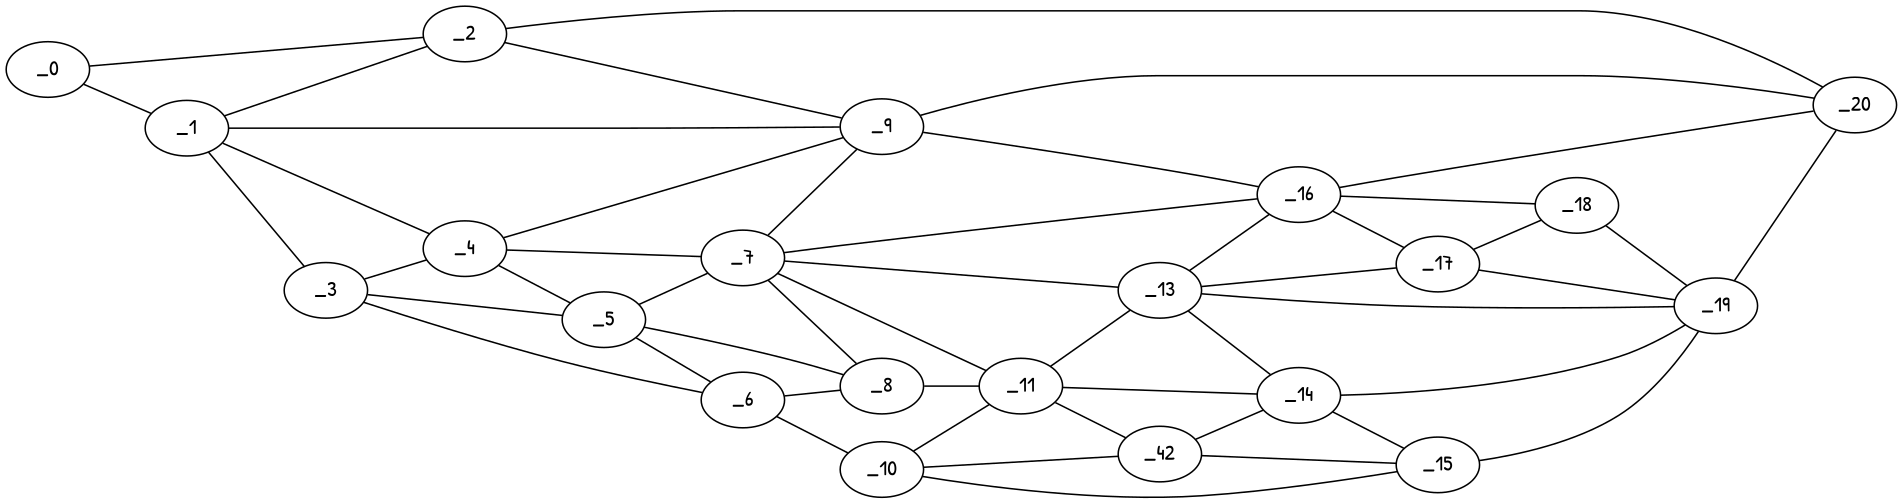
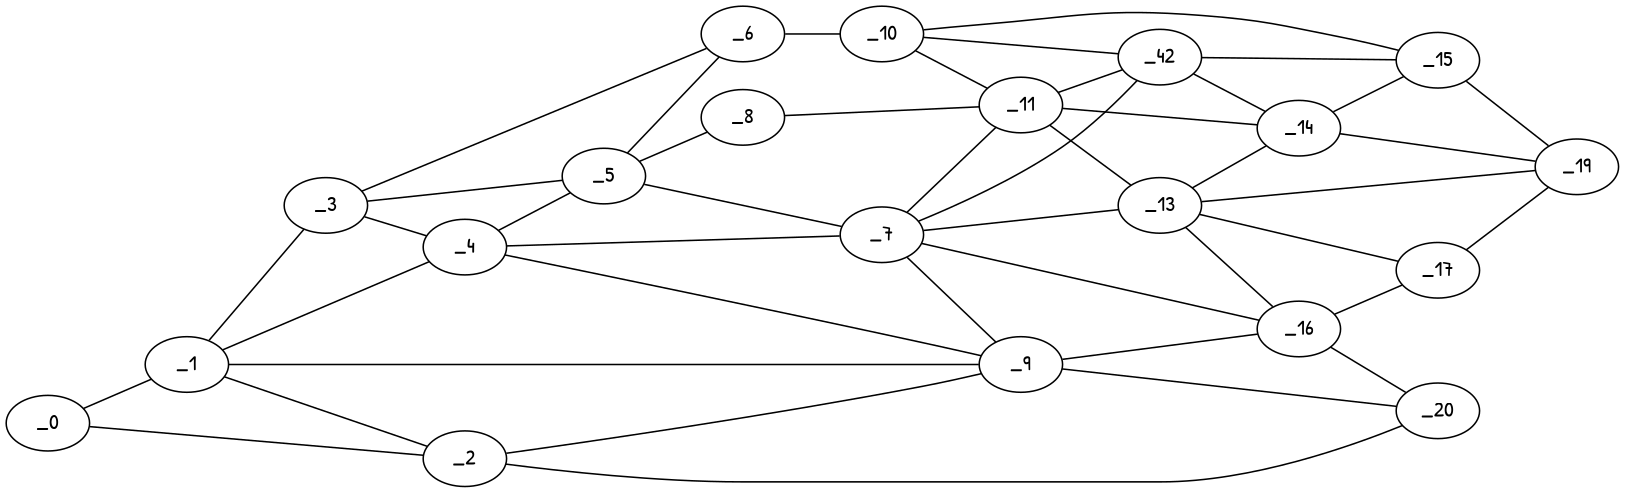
node "_18": removed
edge "_20" -- "_19": removed
edge "_7" -- "_8": now "_7" -- "_42"
edge "_8" -- "_6": removed
